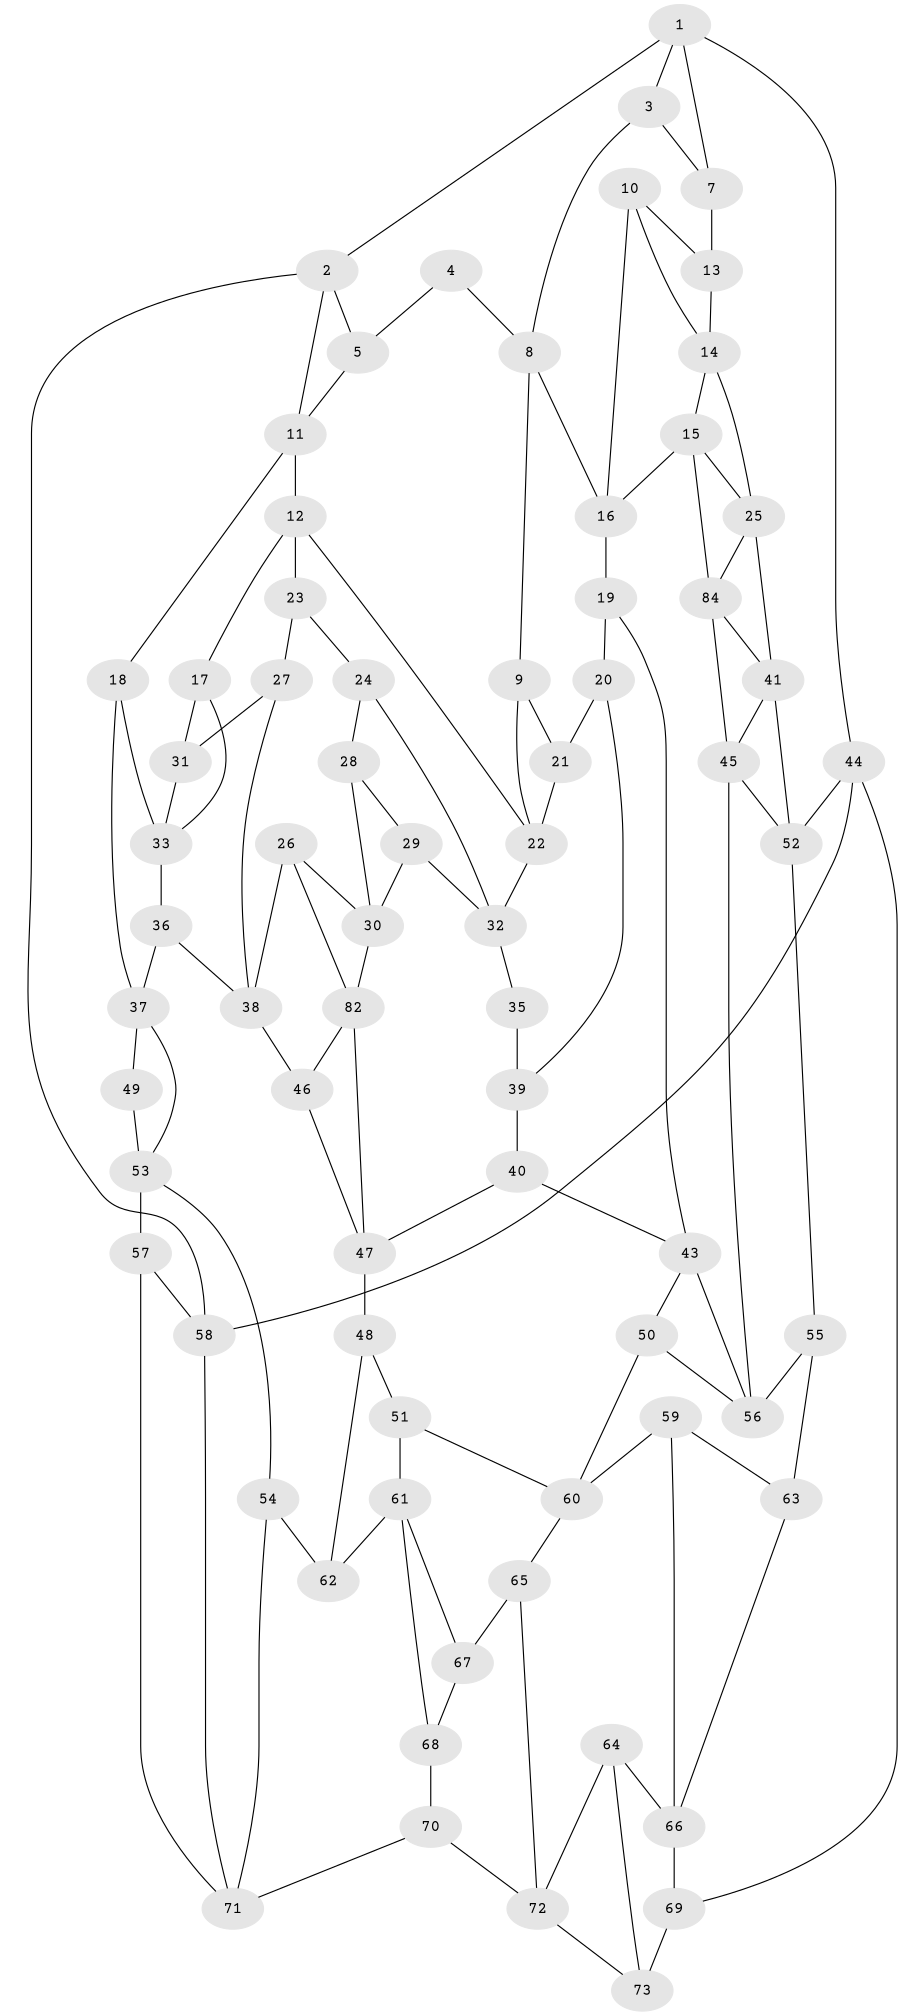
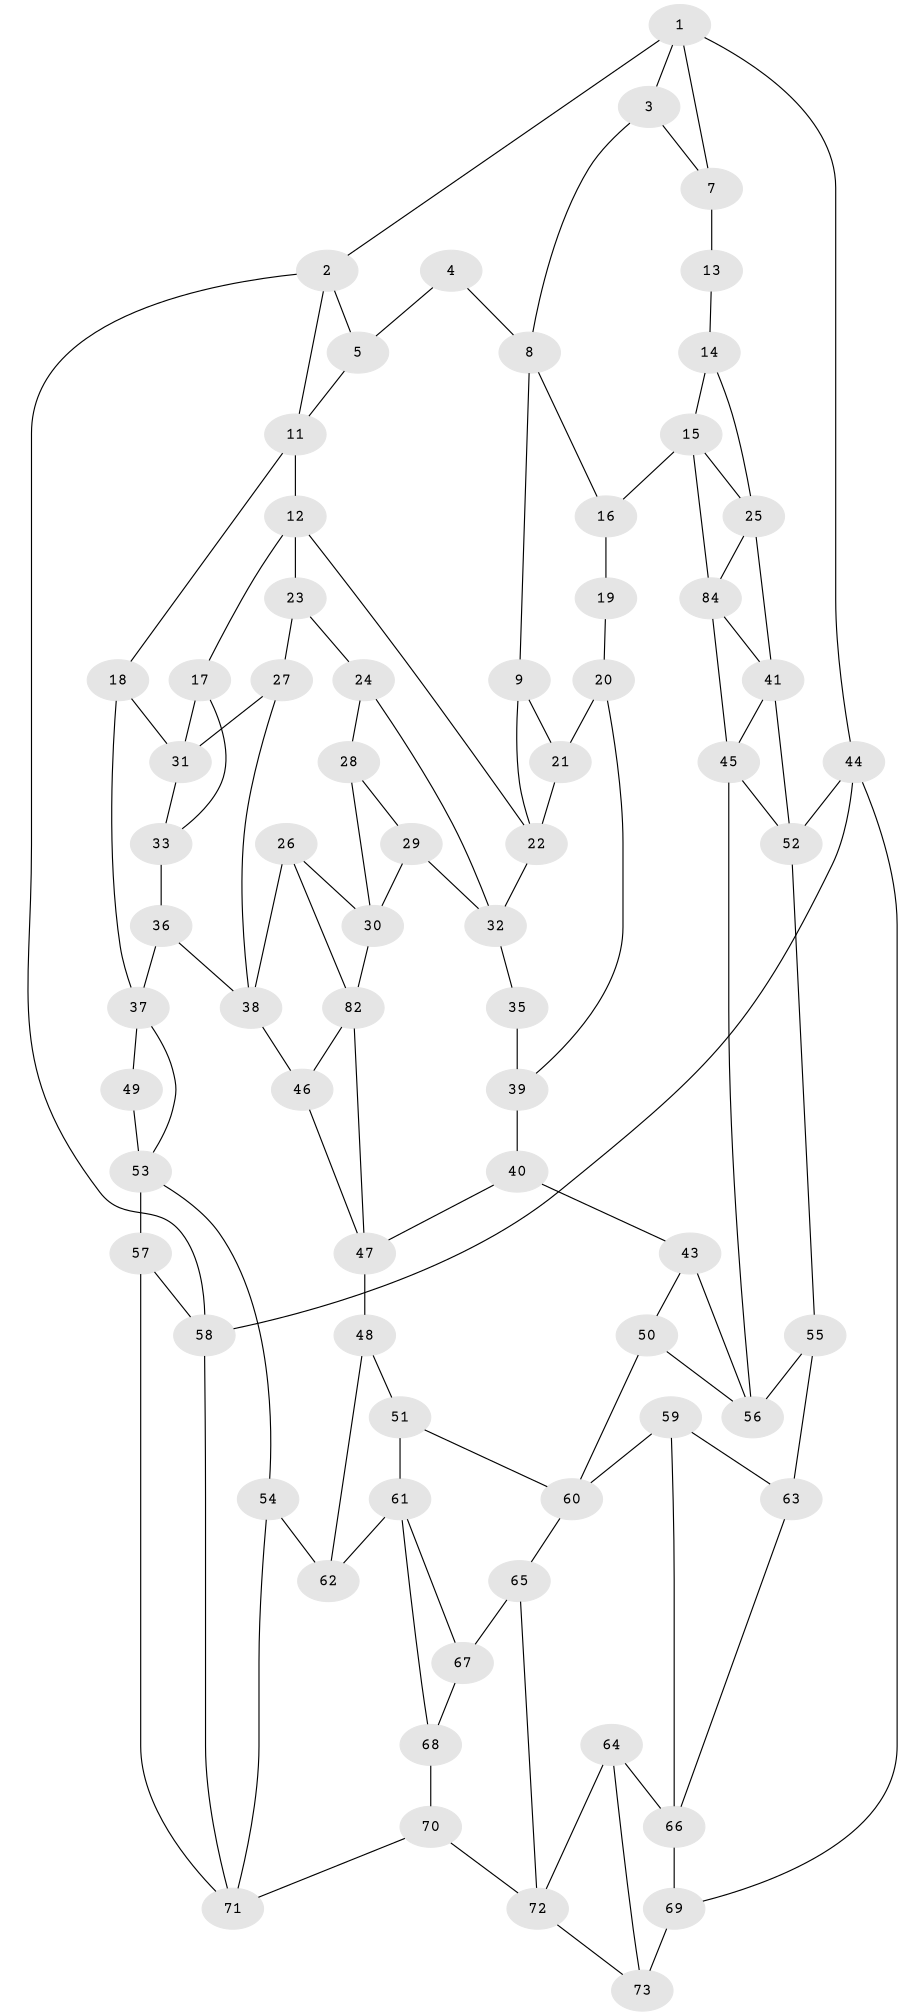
node "10": removed
edge "18" -- "33": now "18" -- "31"
edge "19" -- "43": removed
